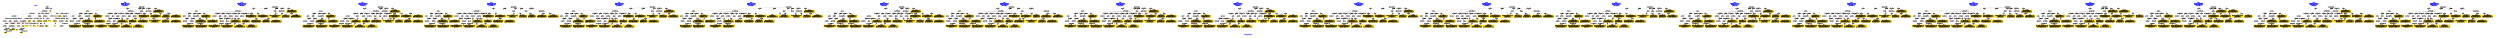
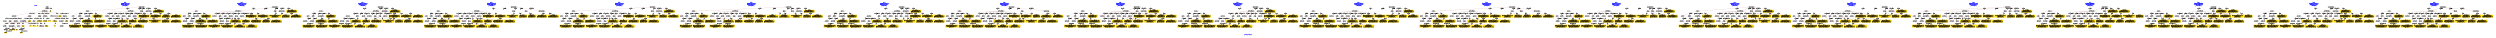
node "Medium_URI": removed
node "Medium": fillcolor lightgray -> gold
